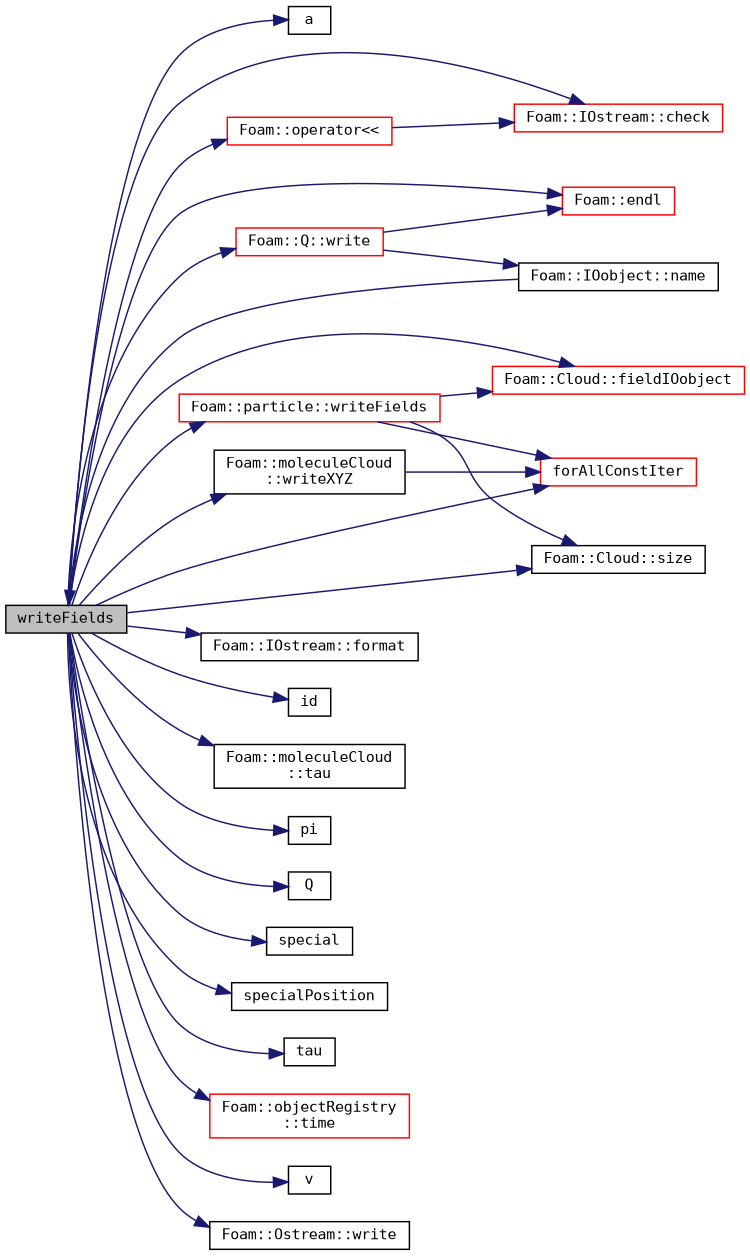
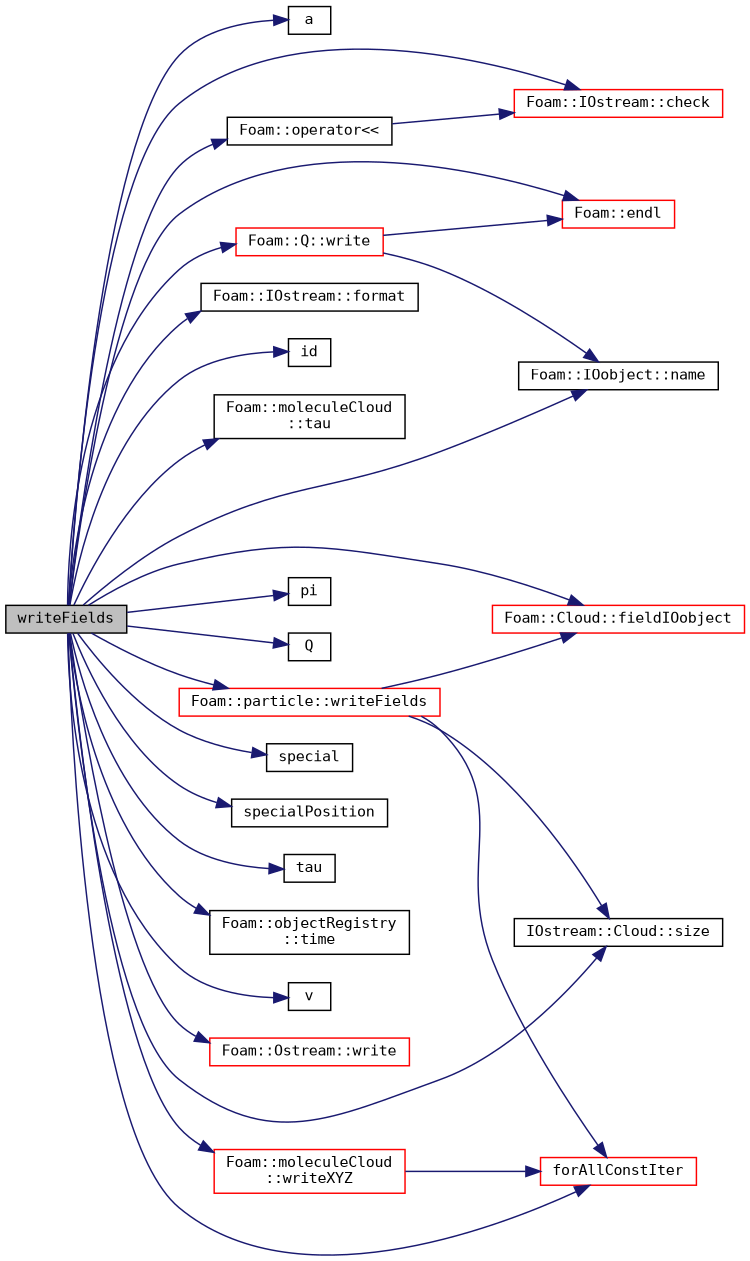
node "Foam::operator<<": color red -> black
edge "Foam::IOobject::name" -> "writeFields": reversed
node "Foam::moleculeCloud ::writeXYZ": color black -> red
node "Foam::Cloud::size": label "Foam::Cloud::size" -> "IOstream::Cloud::size"
node "Foam::objectRegistry ::time": color red -> black
node "Foam::Ostream::write": color black -> red
